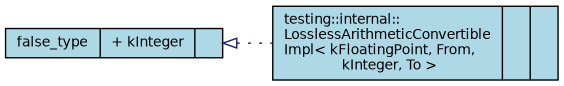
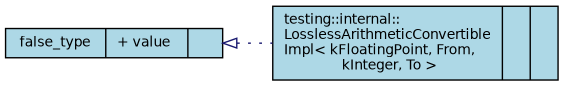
node "false_type": text "+ kInteger" -> "+ value"
